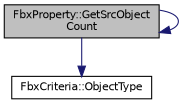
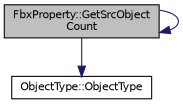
node "FbxCriteria::ObjectType": label "FbxCriteria::ObjectType" -> "ObjectType::ObjectType"
